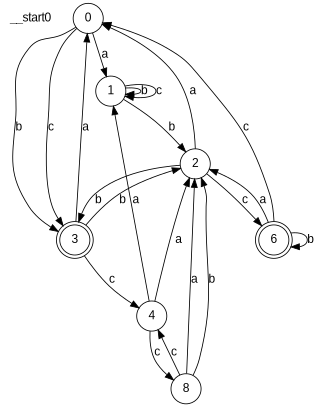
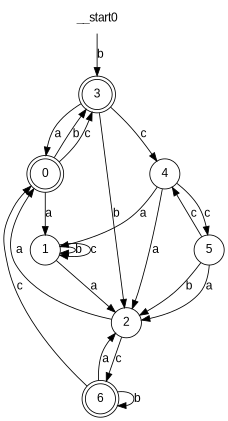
node "0": shape circle -> doublecircle
edge "1" -> "2": label "b" -> "a"
edge "2" -> "3": now "__start0" -> "3"
node "8": label "8" -> "5"
